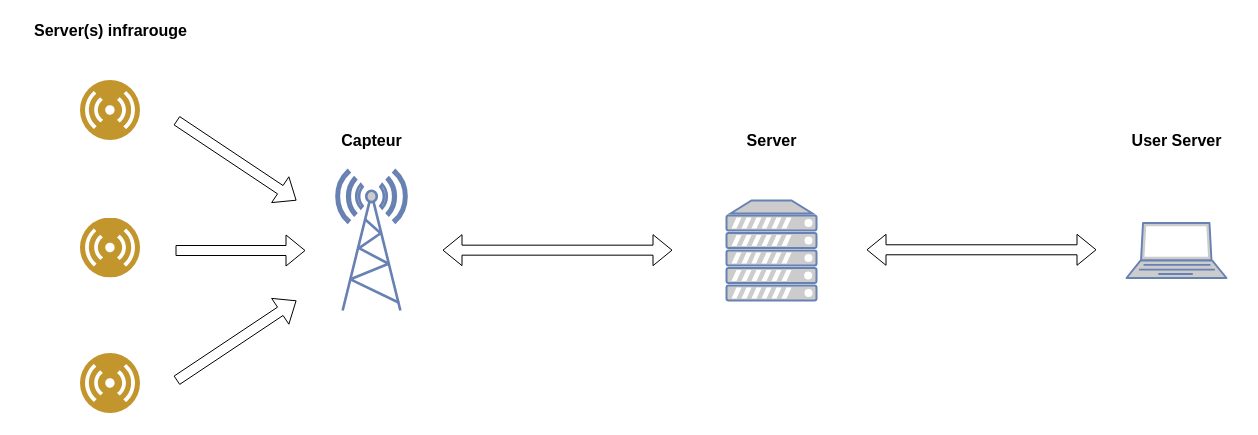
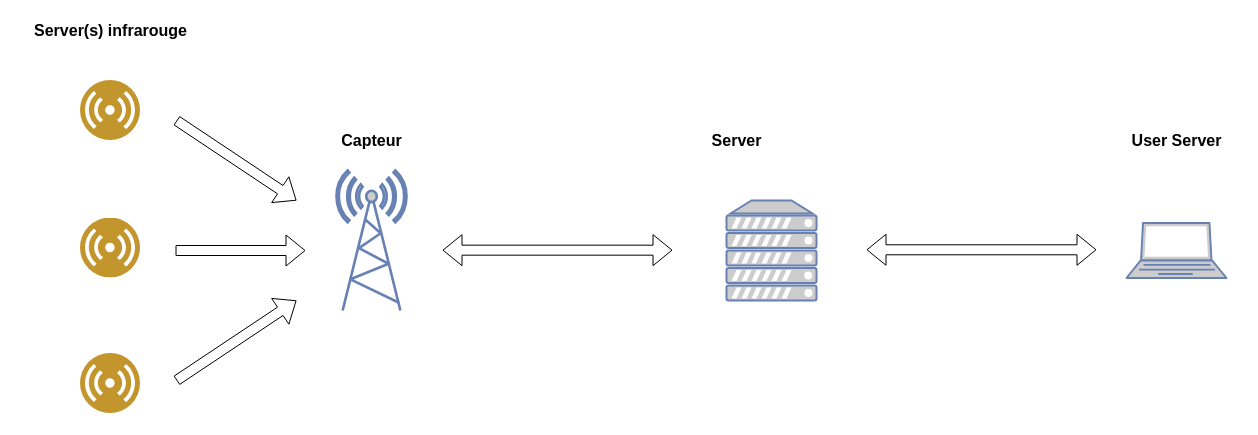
node "Server": moved (772, 141) -> (737, 141)
